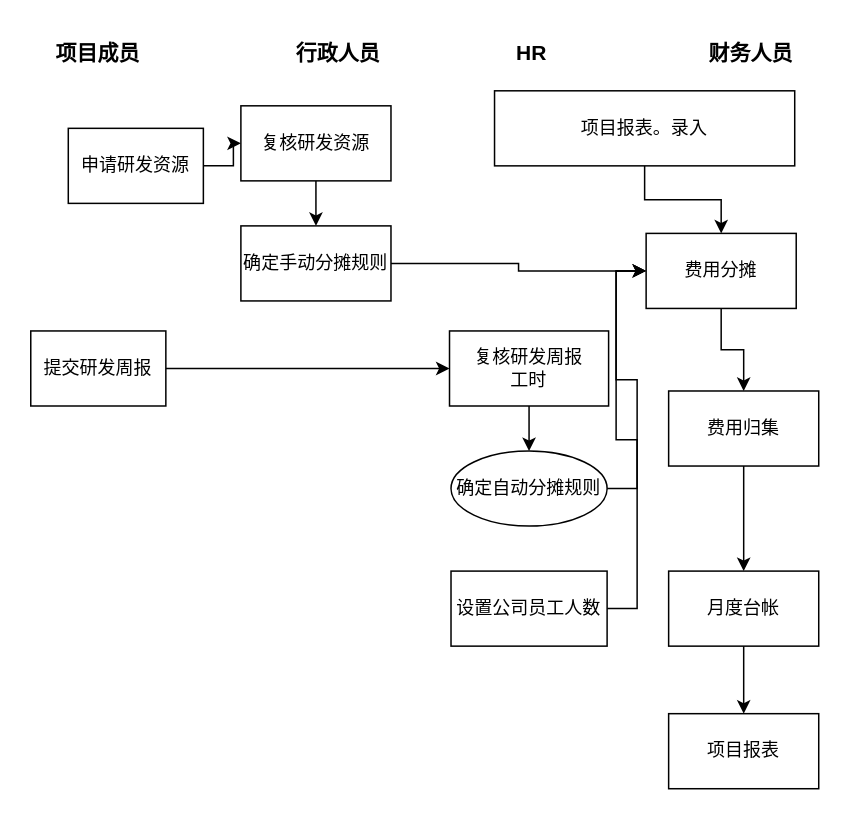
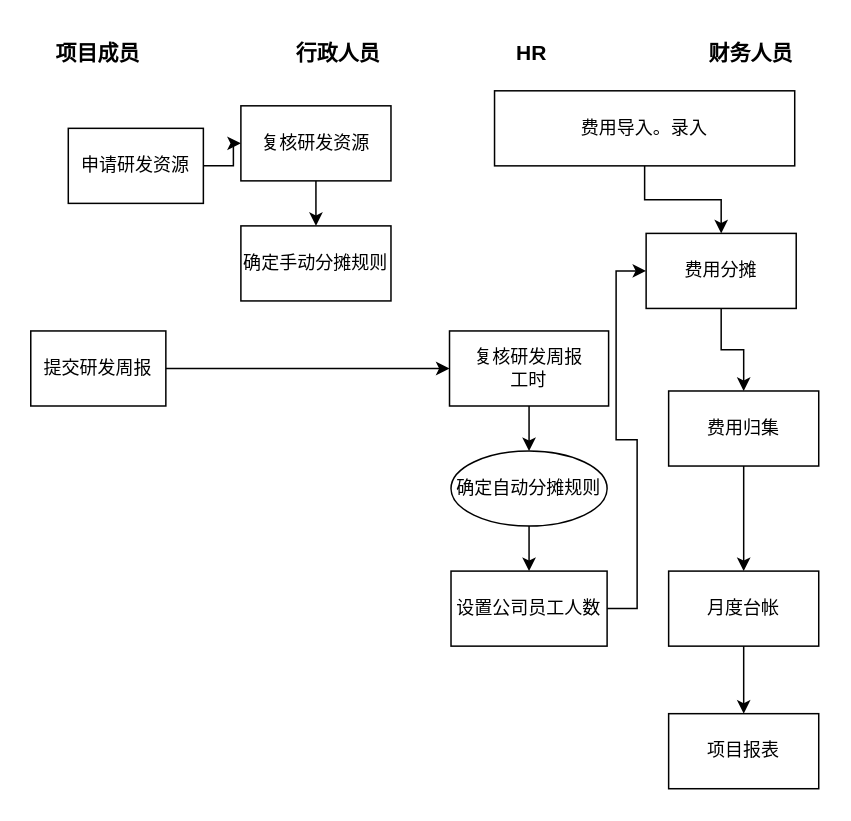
node "项目报表。录入": label "项目报表。录入" -> "费用导入。录入"
edge "确定手动分摊规则" -> "费用分摊": removed
edge "确定自动分摊规则" -> "费用分摊": now "确定自动分摊规则" -> "设置公司员工人数"
